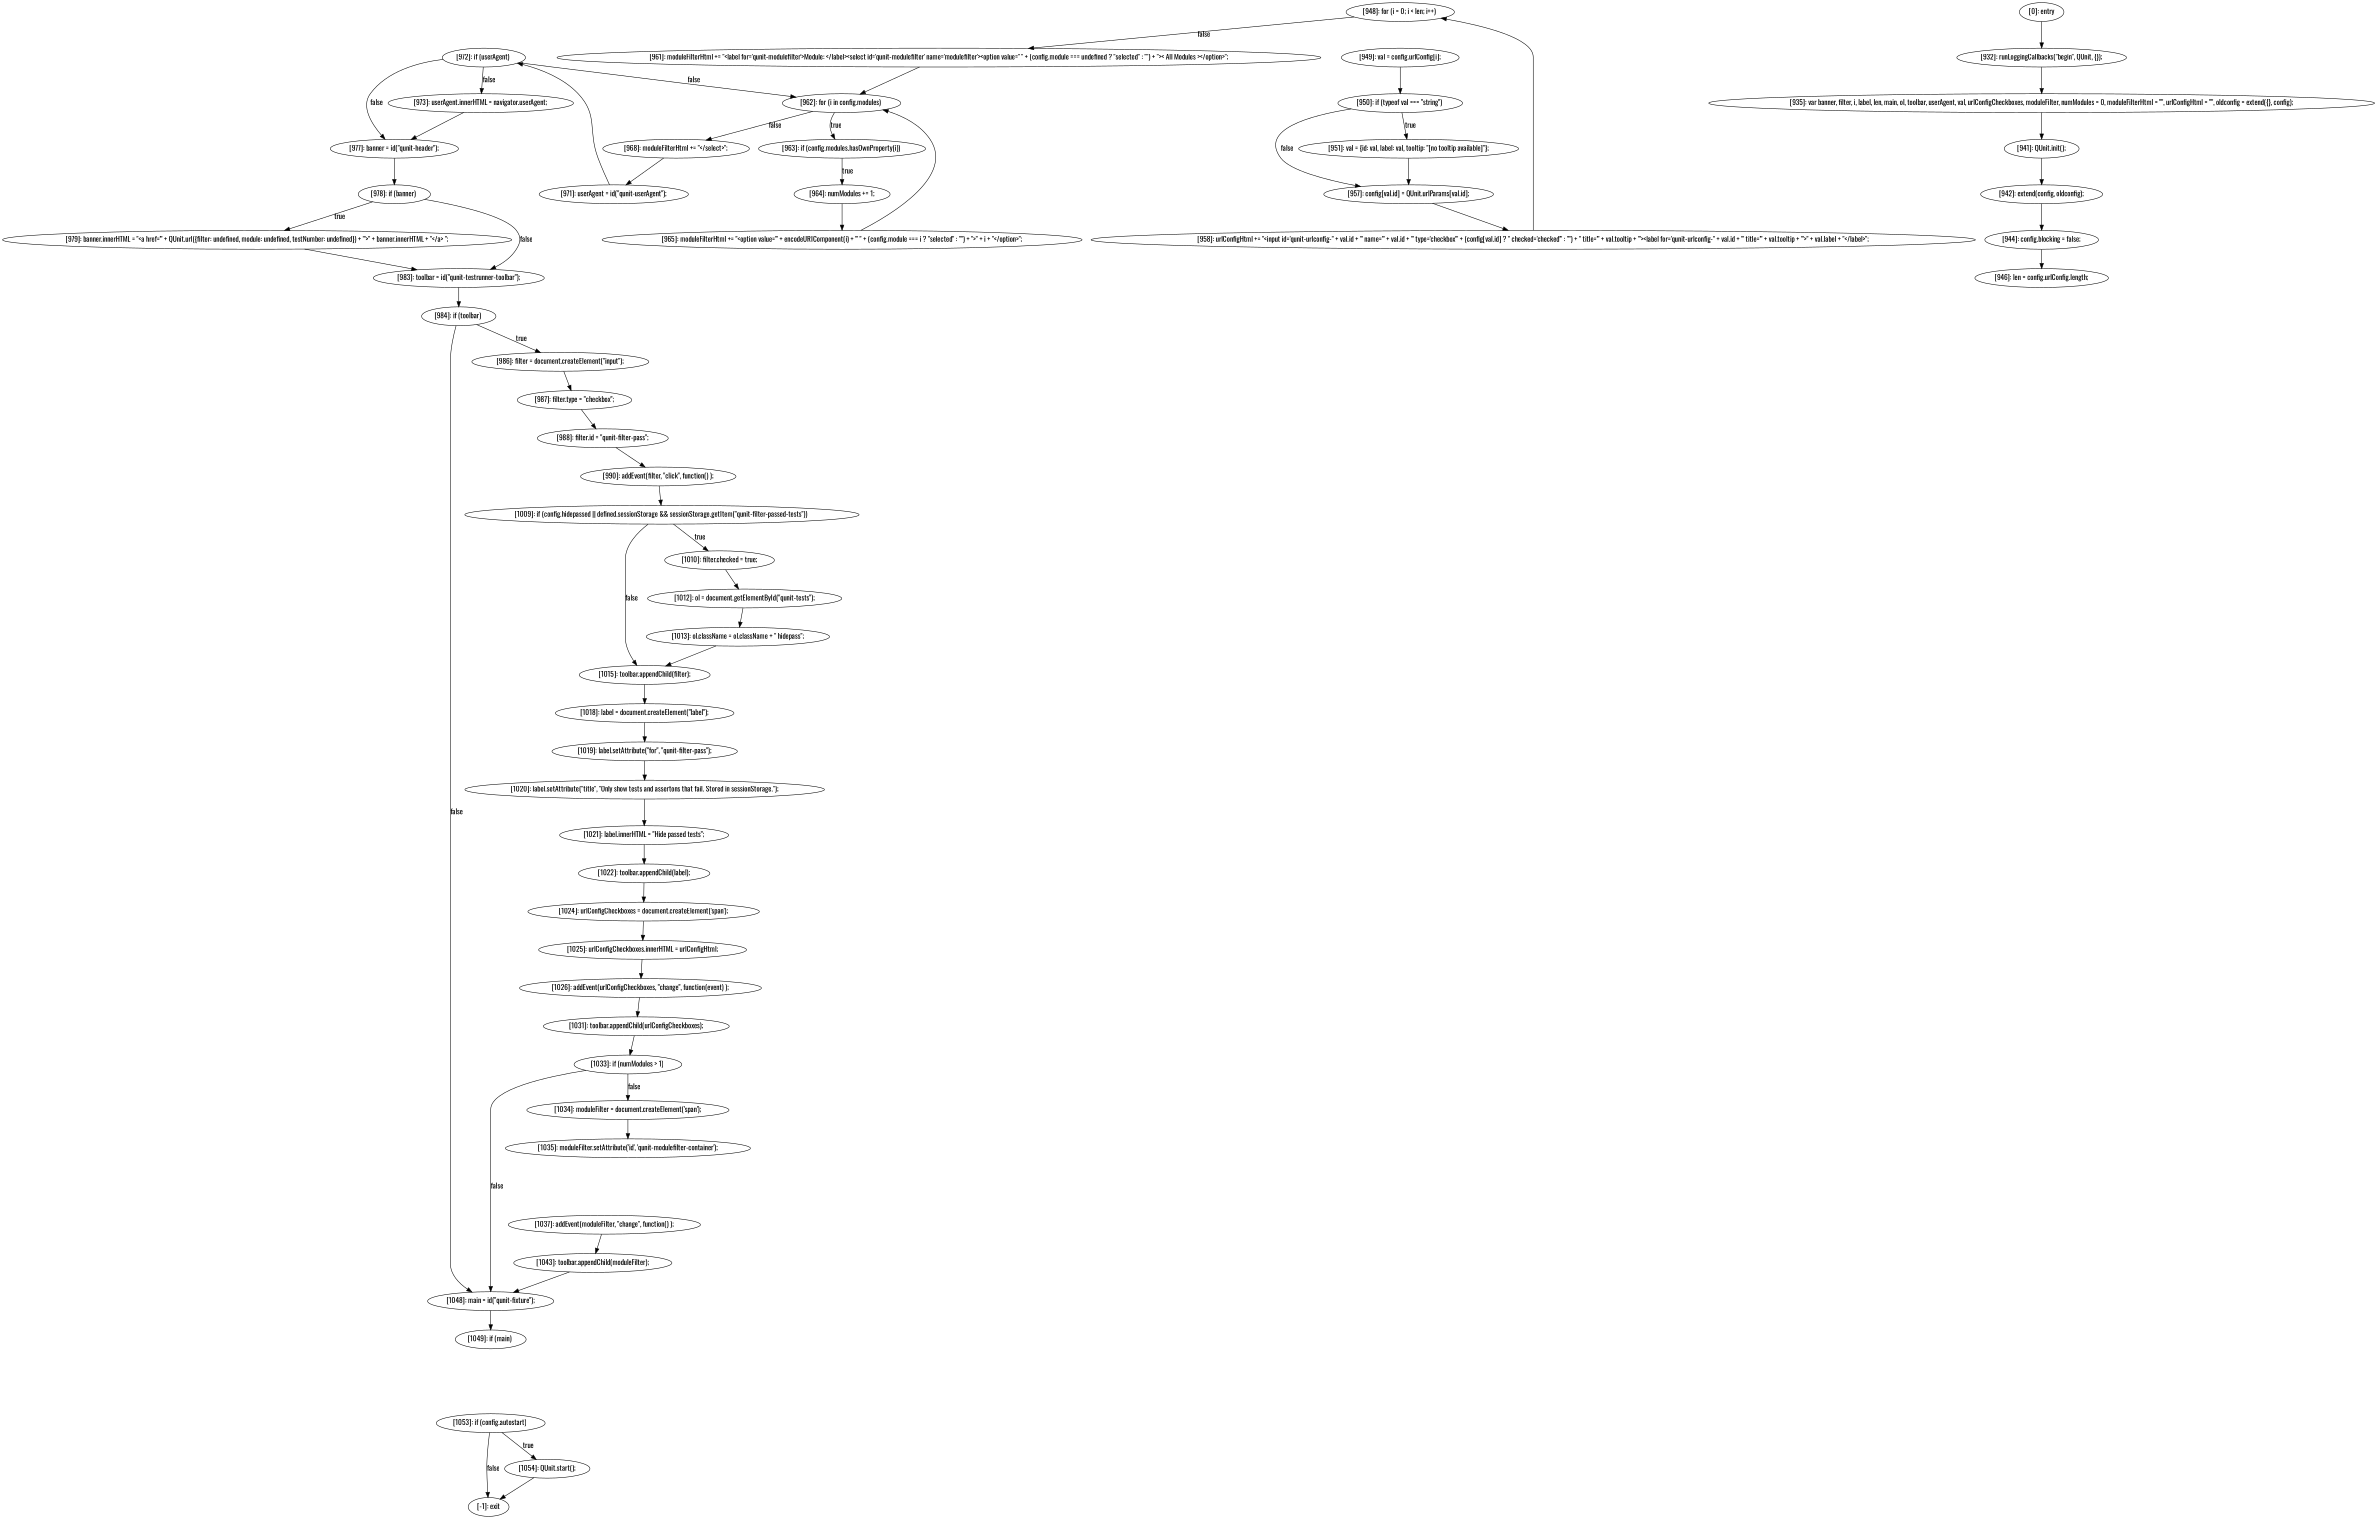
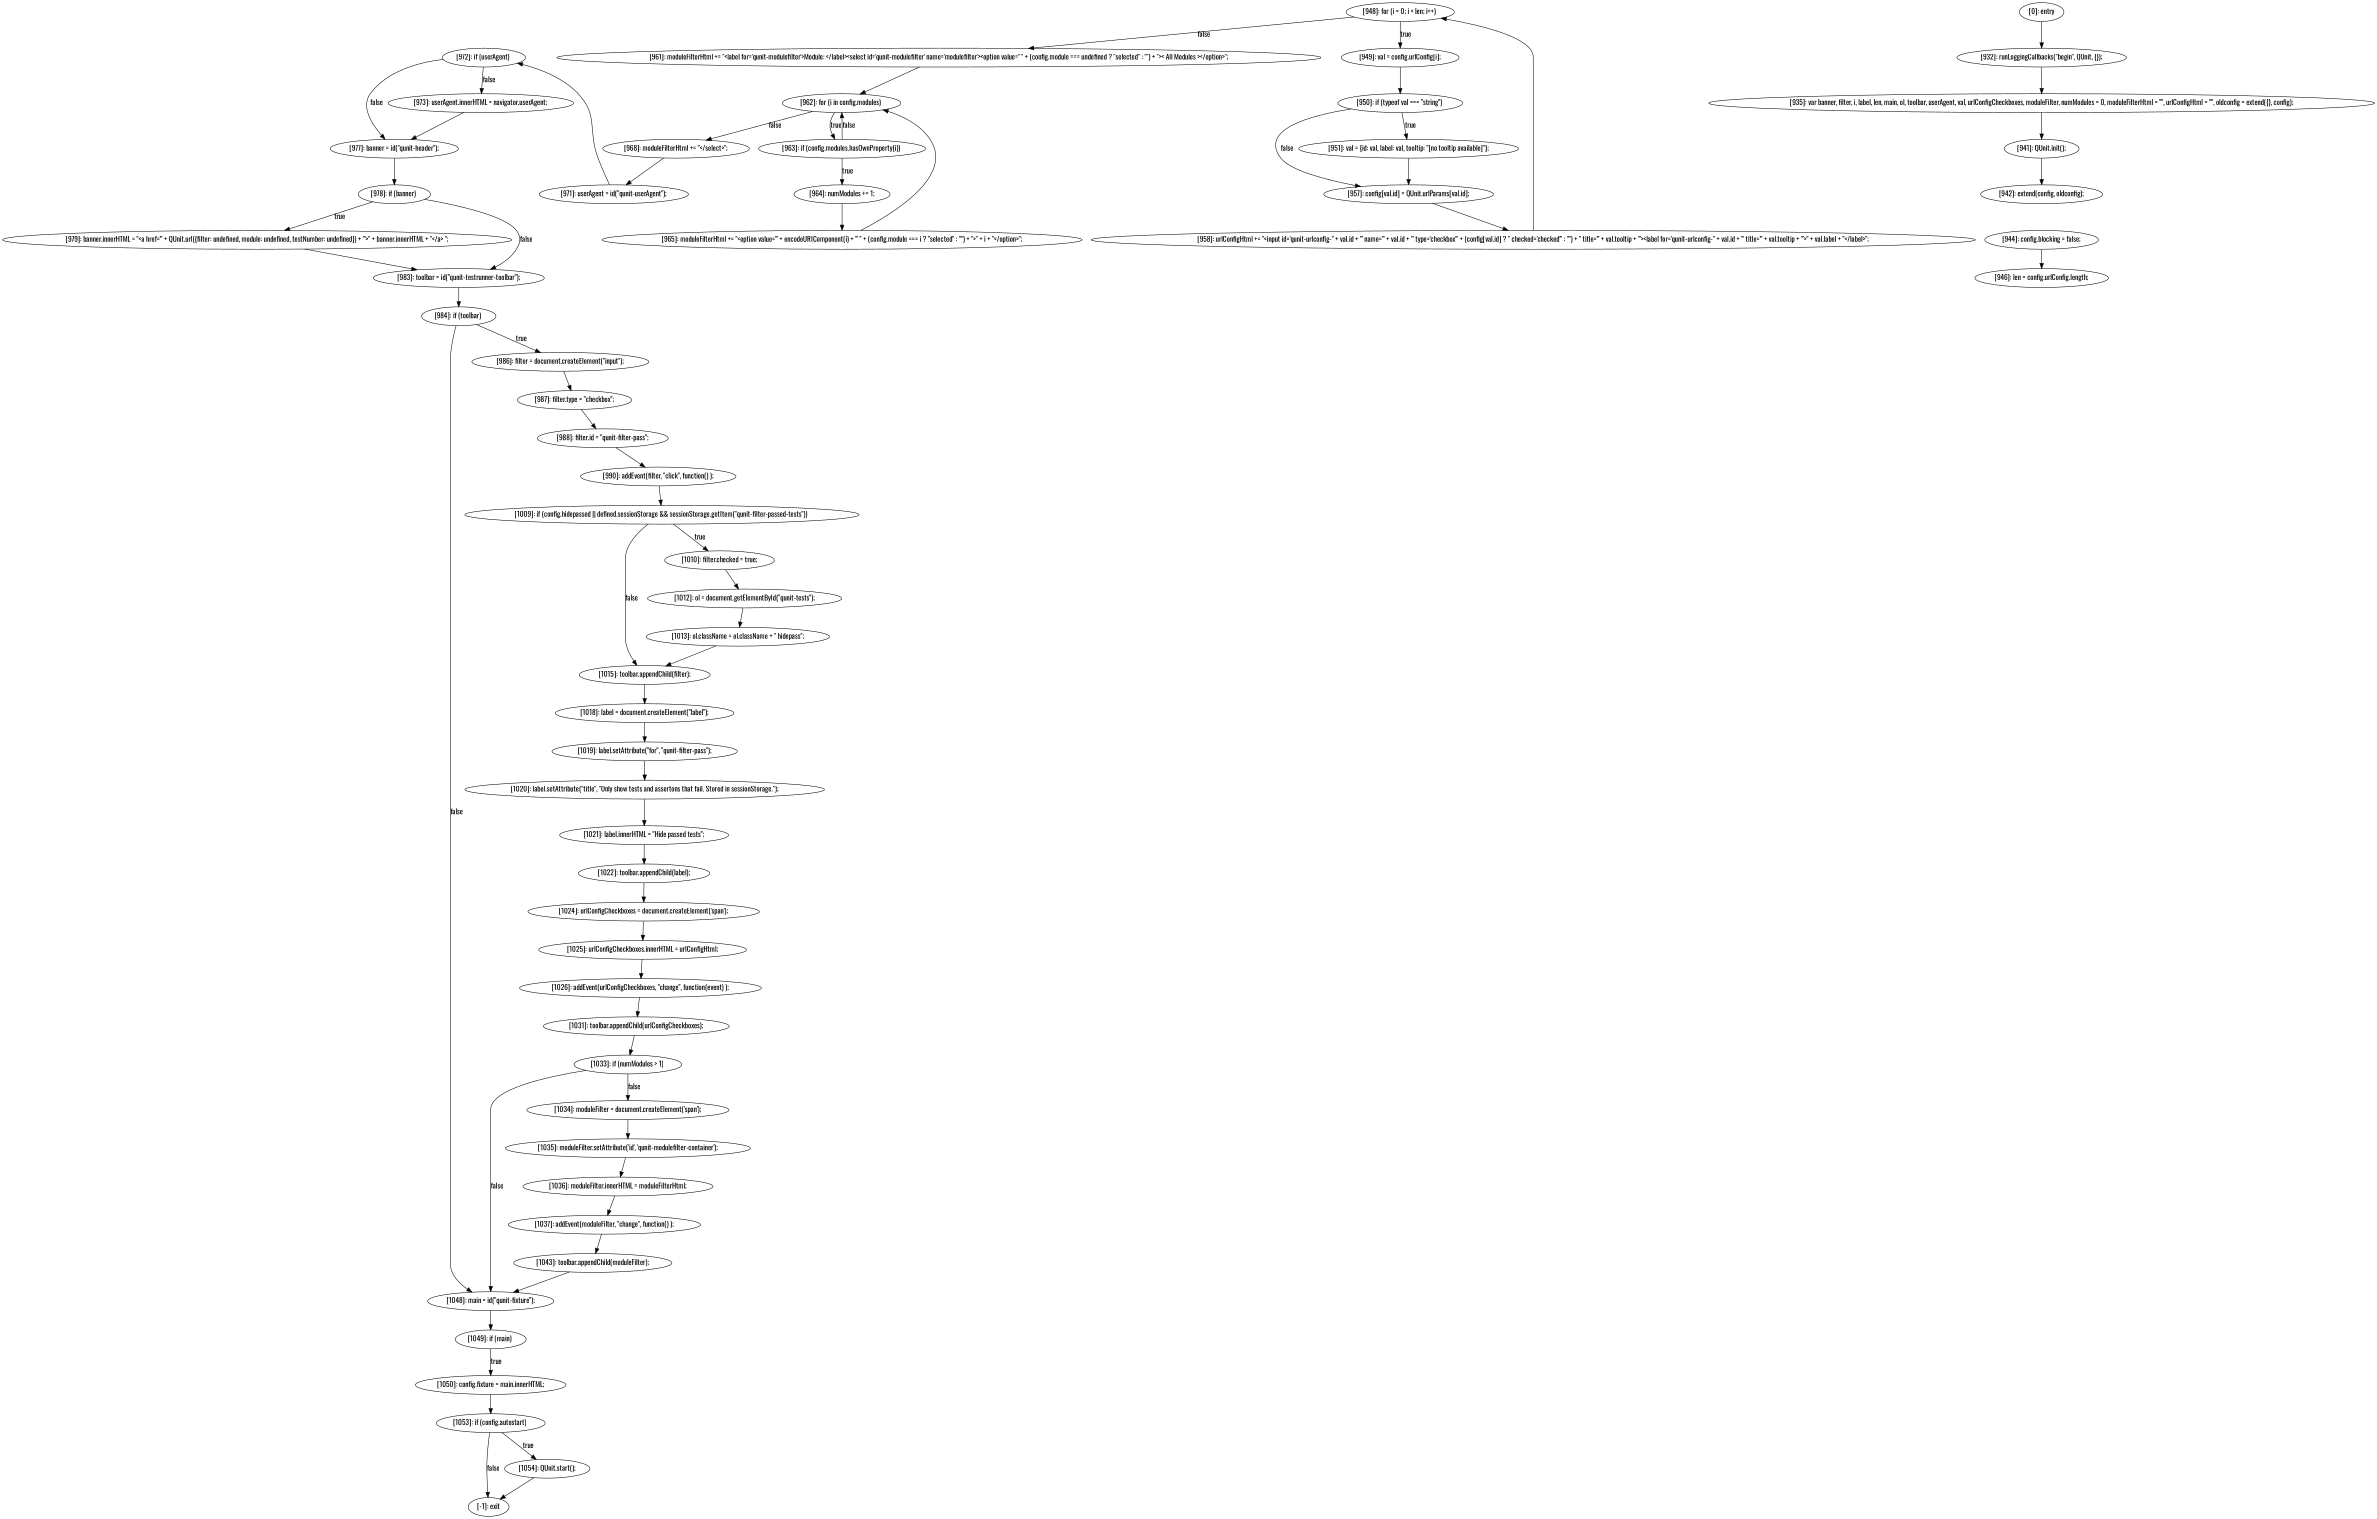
edge "[948]: for (i = 0; i < len; i++)" -> "[949]: val = config.urlConfig[i];": added, label "true"
edge "[972]: if (userAgent)" -> "[962]: for (i in config.modules)": now "[963]: if (config.modules.hasOwnProperty(i))" -> "[962]: for (i in config.modules)"
edge "[942]: extend(config, oldconfig);" -> "[944]: config.blocking = false;": removed
node "[1036]: moduleFilter.innerHTML = moduleFilterHtml;": added
node "[1050]: config.fixture = main.innerHTML;": added
